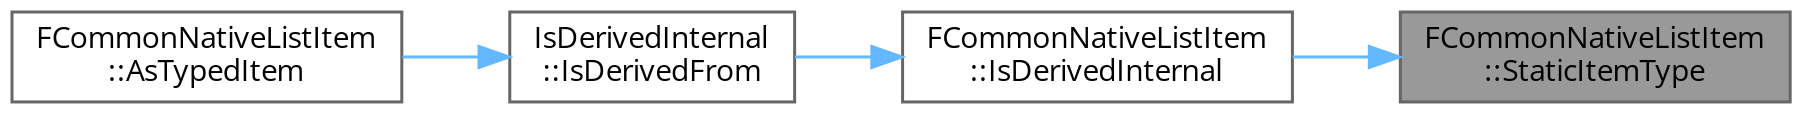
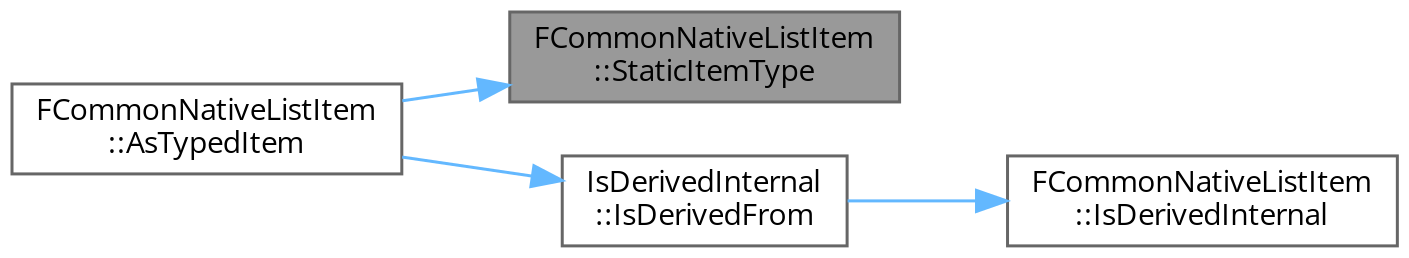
edge "FCommonNativeListItem ::IsDerivedInternal" -> "FCommonNativeListItem ::StaticItemType": now "FCommonNativeListItem ::AsTypedItem" -> "FCommonNativeListItem ::StaticItemType"
